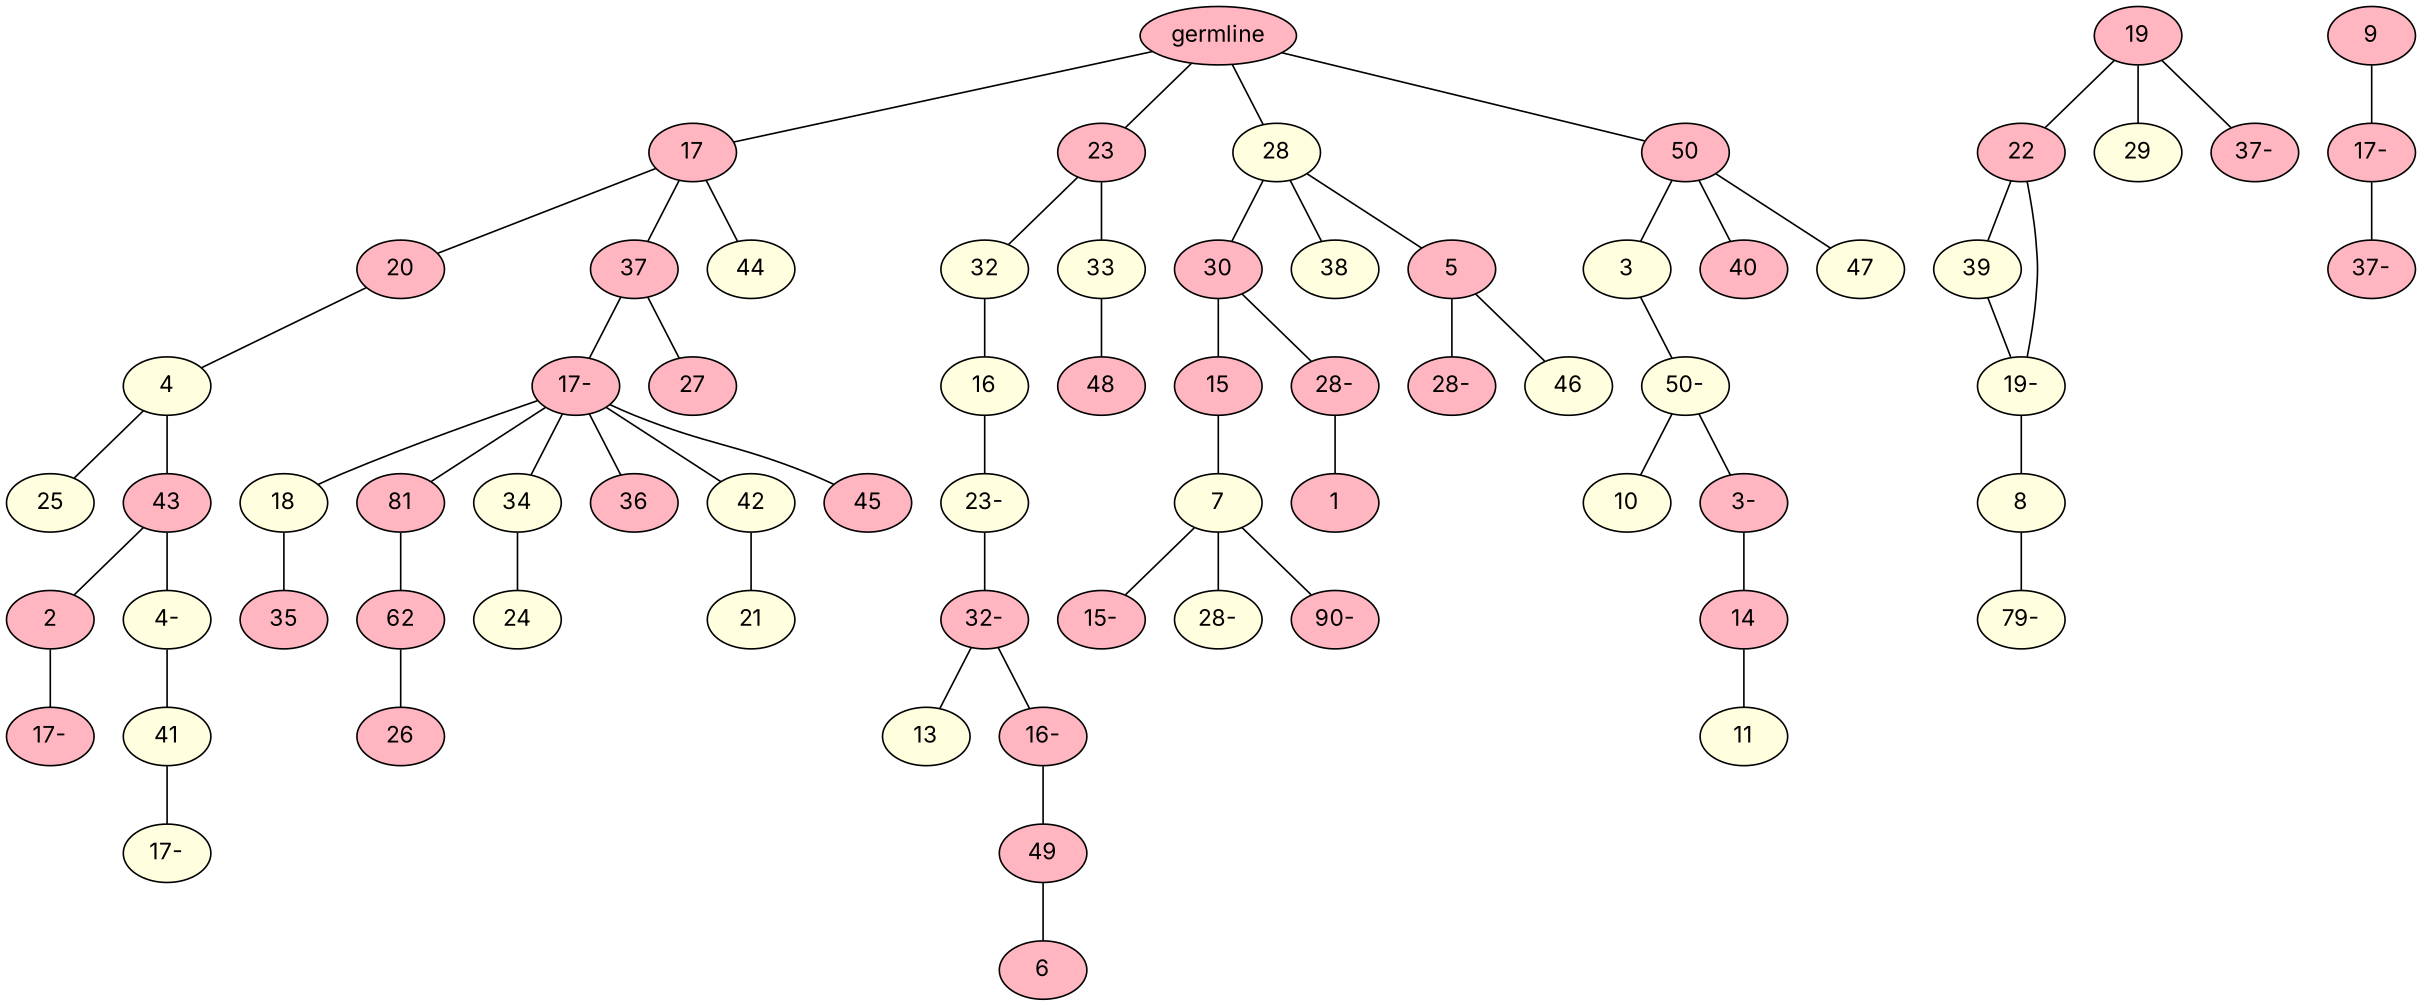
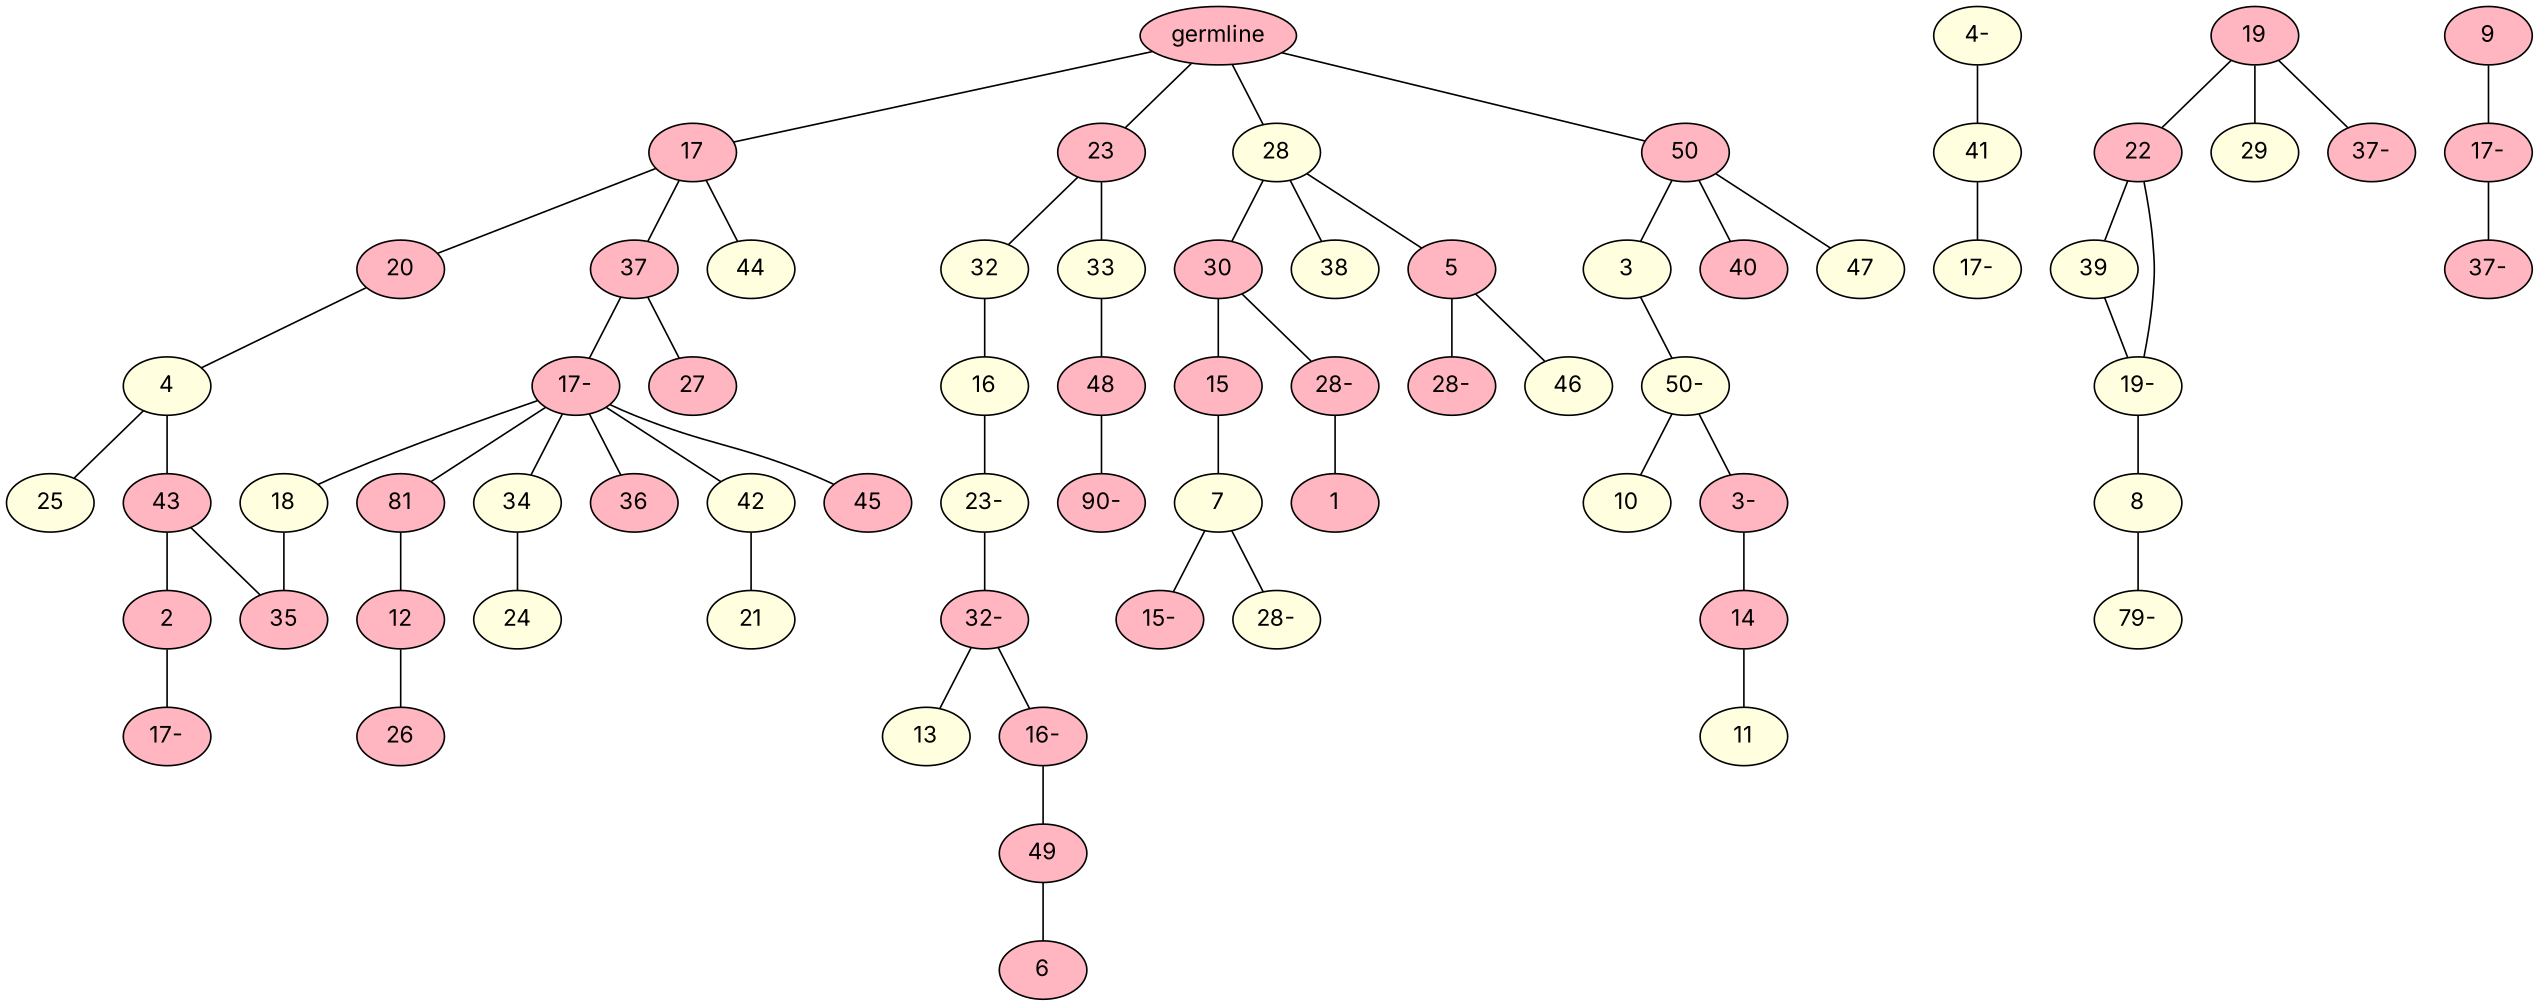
edge "43" -- "4-": now "43" -- "35"
edge "7" -- "90-": now "48" -- "90-"
node "62": label "62" -> "12"
